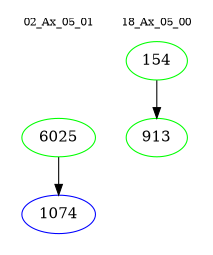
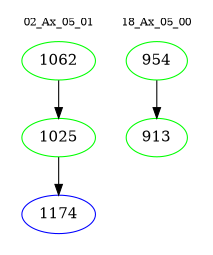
node "1062": added
node "154": label "154" -> "954"
node "6025": label "6025" -> "1025"
node "1074": label "1074" -> "1174"
